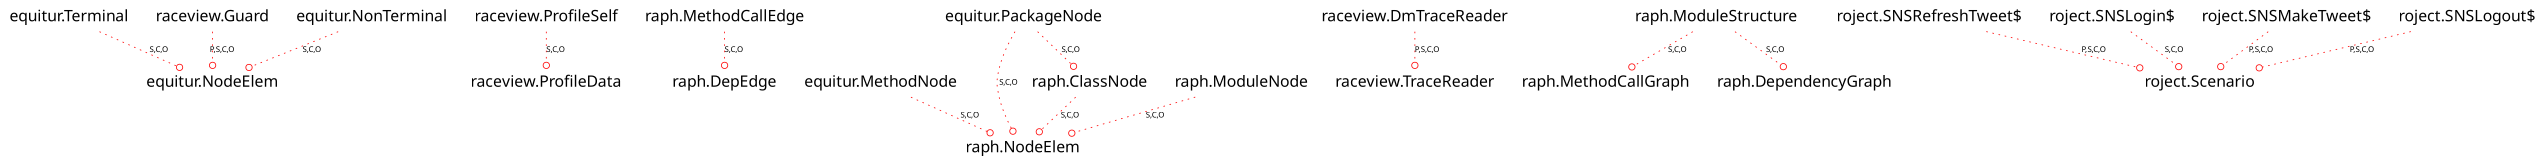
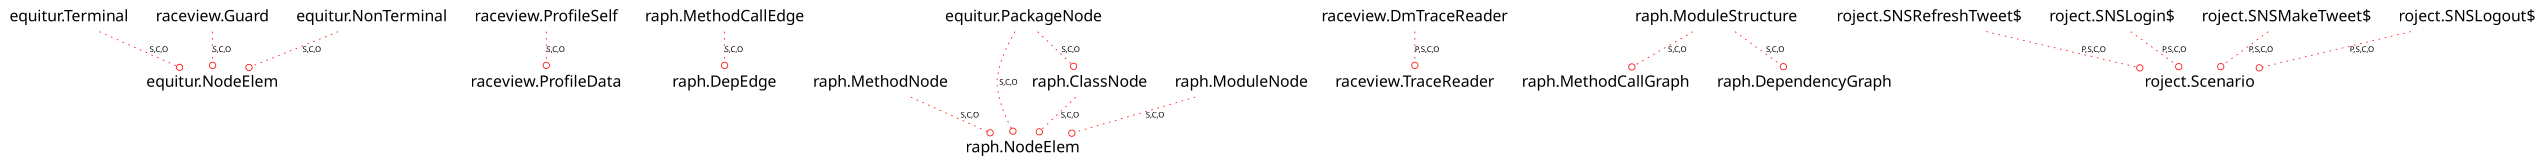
edge "raceview.Guard" -> "equitur.NodeElem": label "P,S,C,O" -> "S,C,O"
edge "roject.SNSLogin$" -> "roject.Scenario": label "S,C,O" -> "P,S,C,O"
node "equitur.MethodNode": label "equitur.MethodNode" -> "raph.MethodNode"
